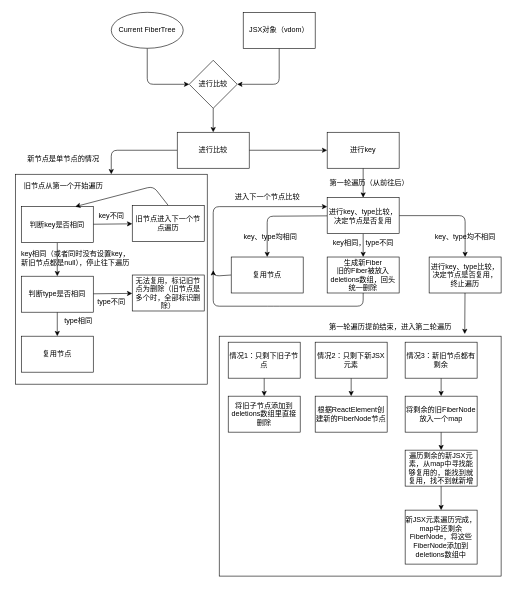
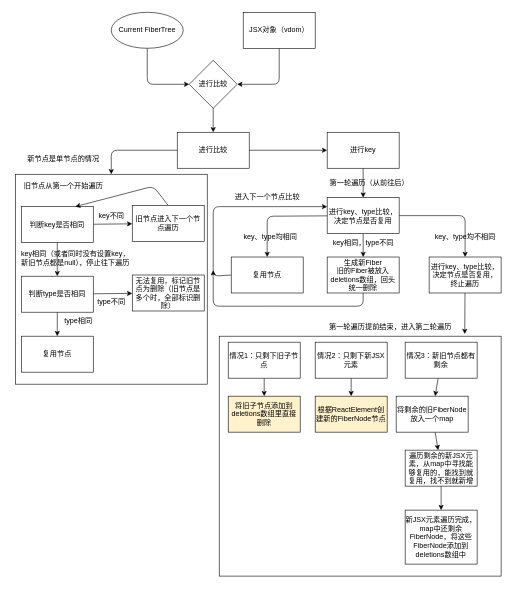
node "将旧子节点添加到deletions数组里直接删除": fillcolor #ffffff -> #fff2cc
node "根据ReactElement创建新的FiberNode节点": fillcolor #ffffff -> #fff2cc
node "将剩余的旧FiberNode放入一个map": moved (441, 414) -> (432, 414)
